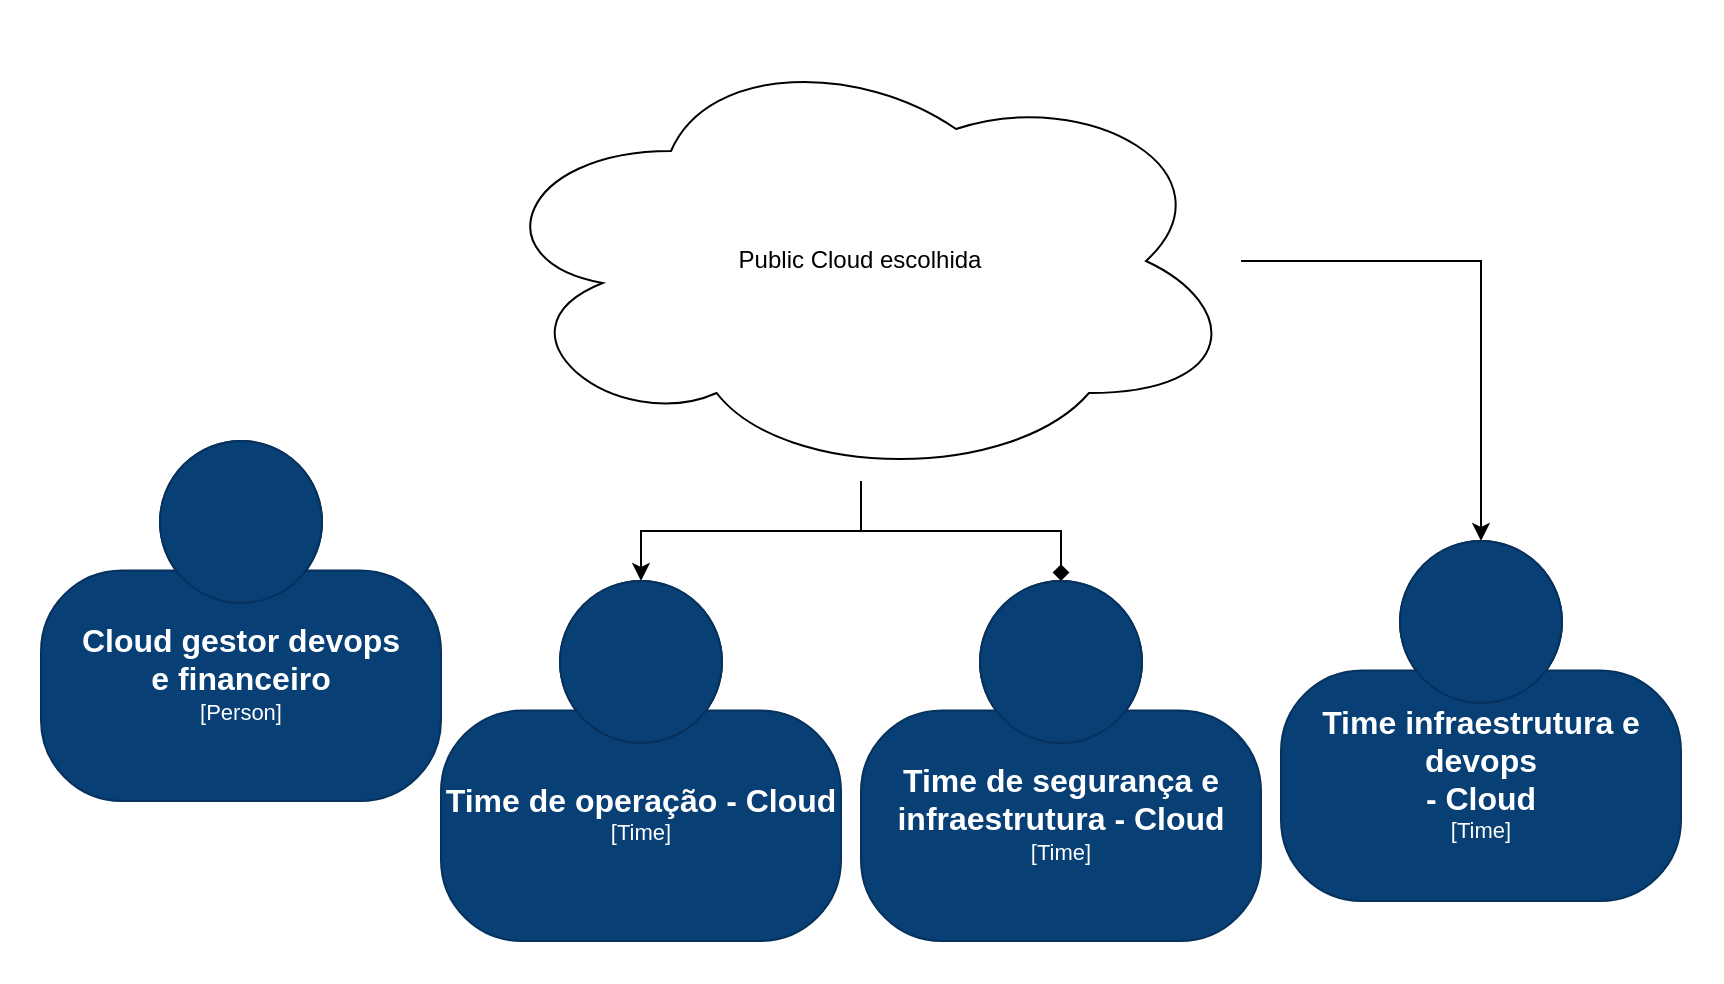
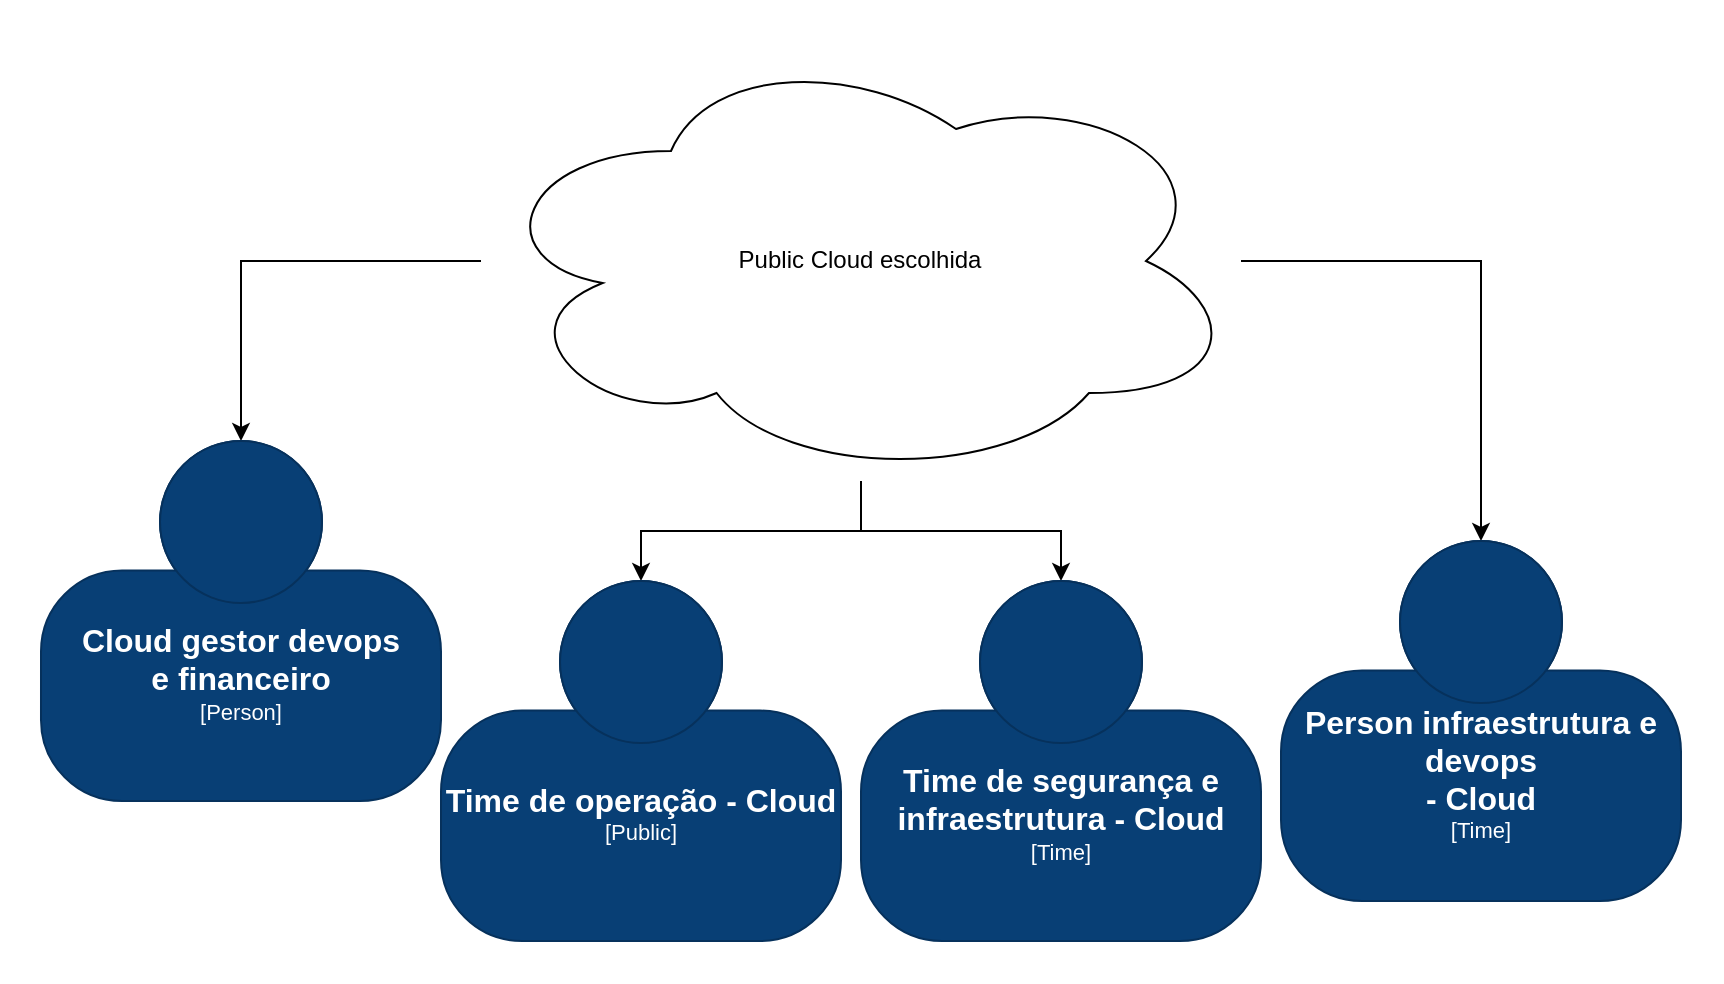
edge "Public Cloud escolhida" -> "Cloud gestor devops e financeiro [Person]": added
edge "Public Cloud escolhida" -> "Time de segurança e infraestrutura - Cloud [Time]": arrowhead diamond -> classic
node "Time infraestrutura e devops - Cloud [Time]": label "Time infraestrutura e devops - Cloud [Time]" -> "Person infraestrutura e devops - Cloud [Time]"
node "Time de operação - Cloud [Time]": label "Time de operação - Cloud [Time]" -> "Time de operação - Cloud [Public]"
